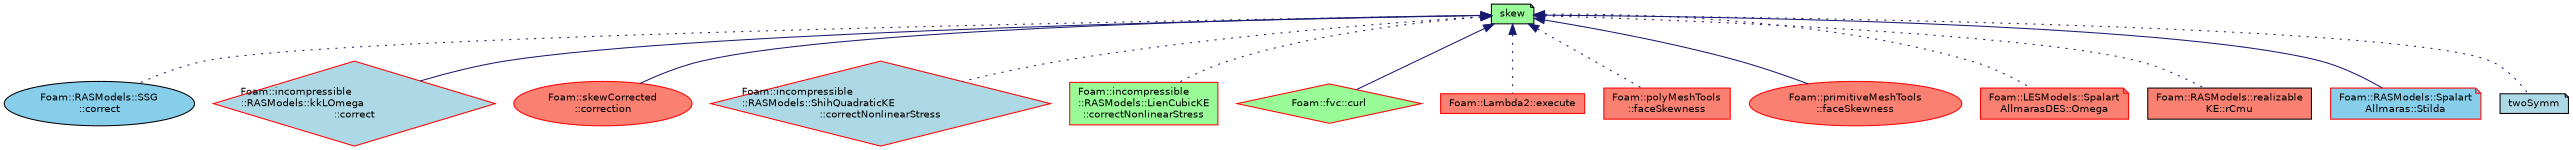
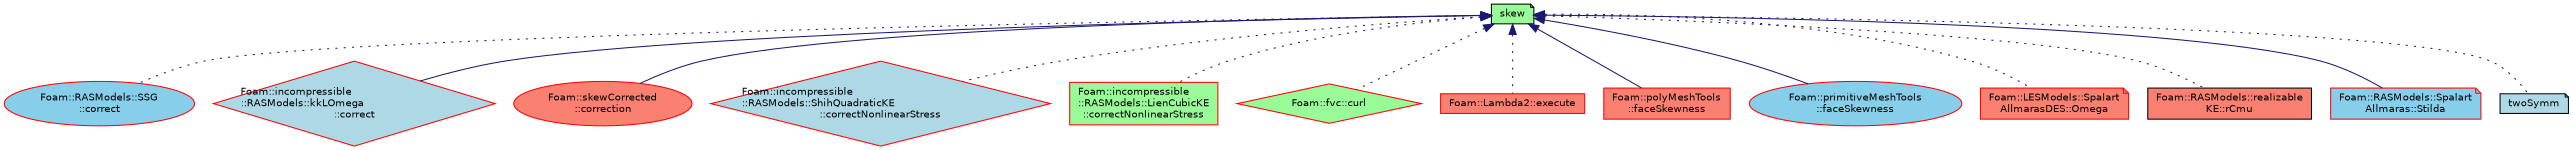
edge "Foam::polyMeshTools ::faceSkewness" -> "skew": style dotted -> solid
edge "Foam::fvc::curl" -> "skew": style solid -> dotted
node "Foam::RASModels::SSG ::correct": color black -> red
node "Foam::primitiveMeshTools ::faceSkewness": fillcolor salmon -> skyblue
